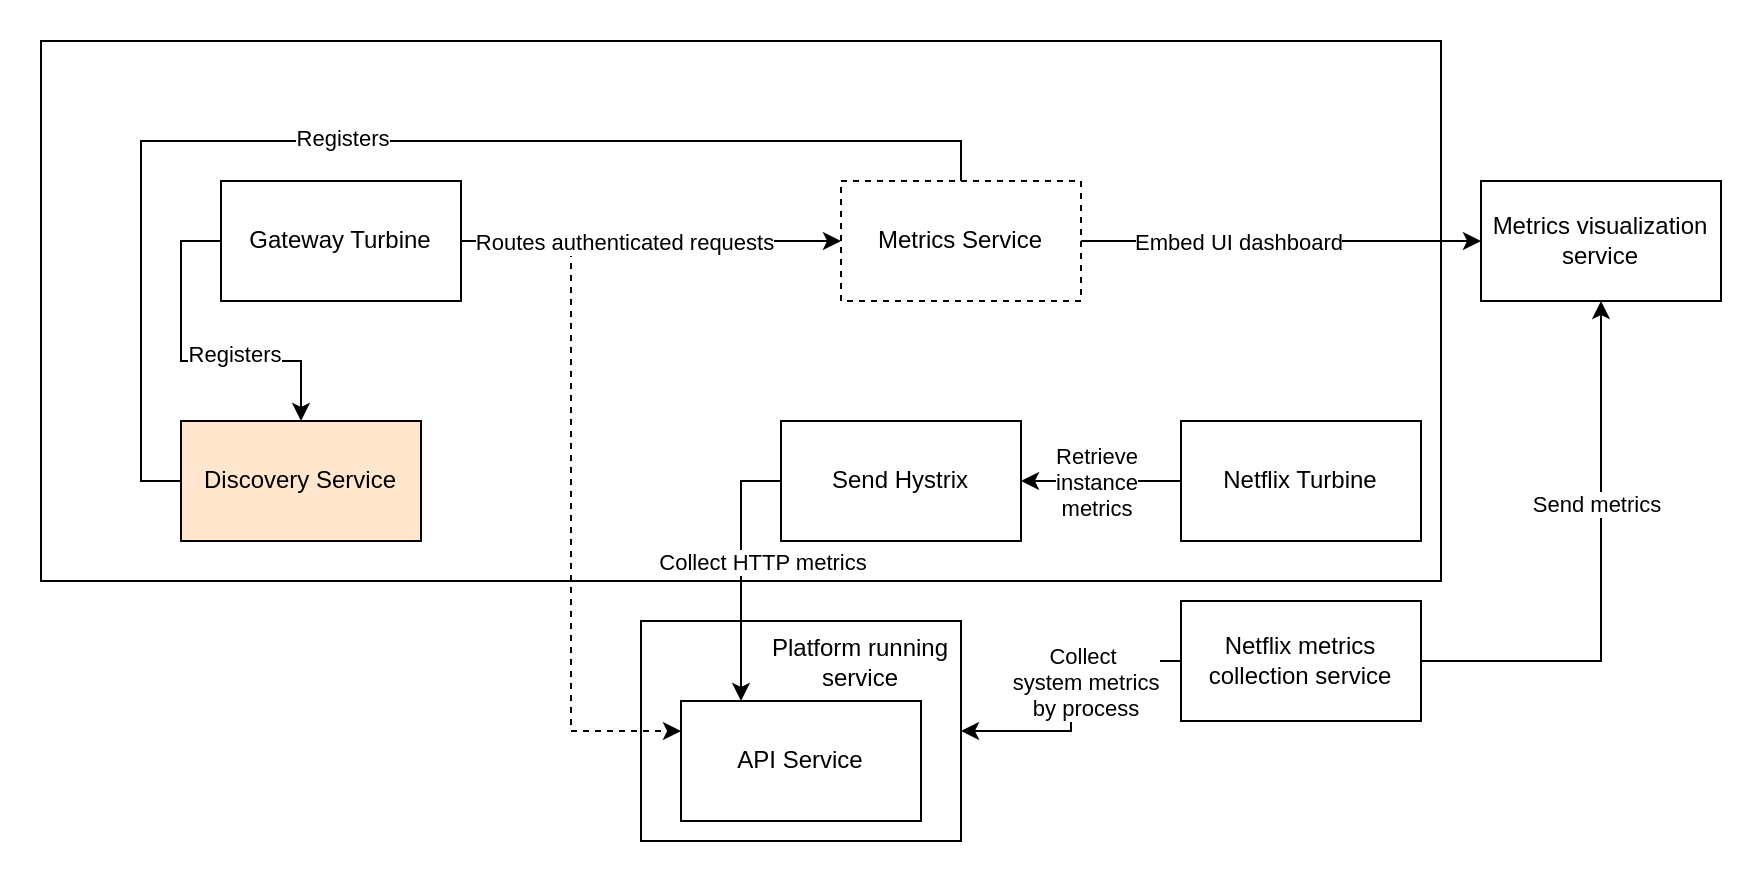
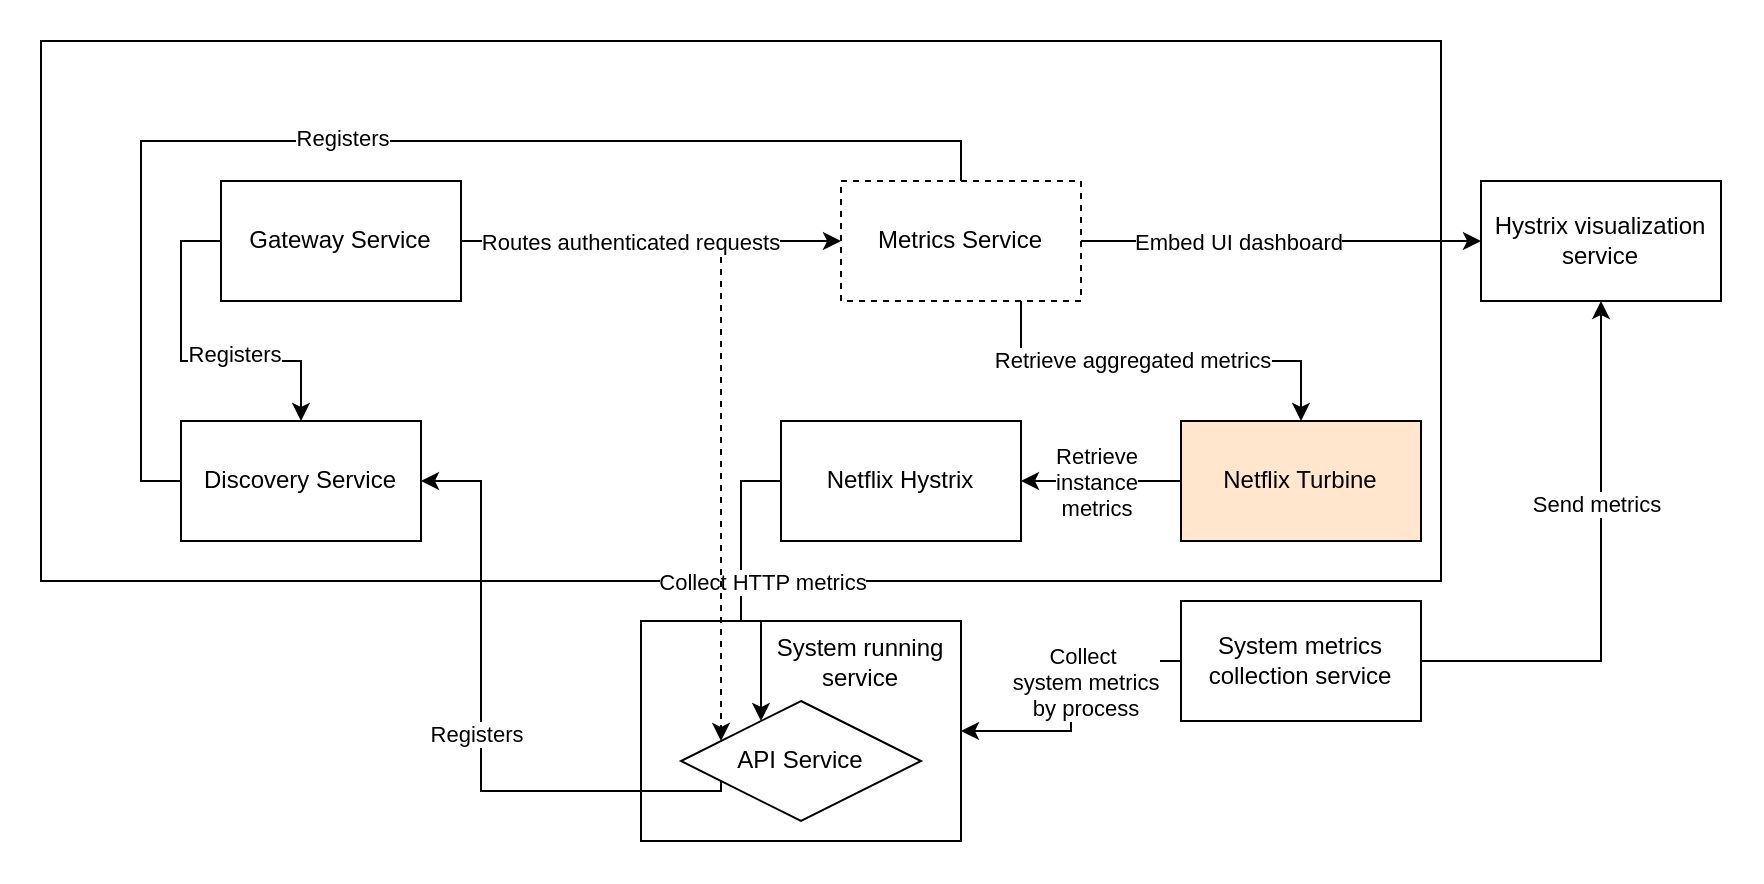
node "Gateway Turbine": label "Gateway Turbine" -> "Gateway Service"
node "Metrics visualization service": label "Metrics visualization service" -> "Hystrix visualization service"
edge "Metrics Service" -> "Netflix Turbine": added, label "Retrieve aggregated metrics"
node "Discovery Service": fillcolor #ffe6cc -> #ffffff
node "Send Hystrix": label "Send Hystrix" -> "Netflix Hystrix"
node "Netflix Turbine": fillcolor #ffffff -> #ffe6cc
node "Netflix metrics collection service": label "Netflix metrics collection service" -> "System metrics collection service"
node "Platform running service": label "Platform running service" -> "System running service"
edge "API Service" -> "Discovery Service": added, label "Registers"
node "API Service": shape rectangle -> diamond
